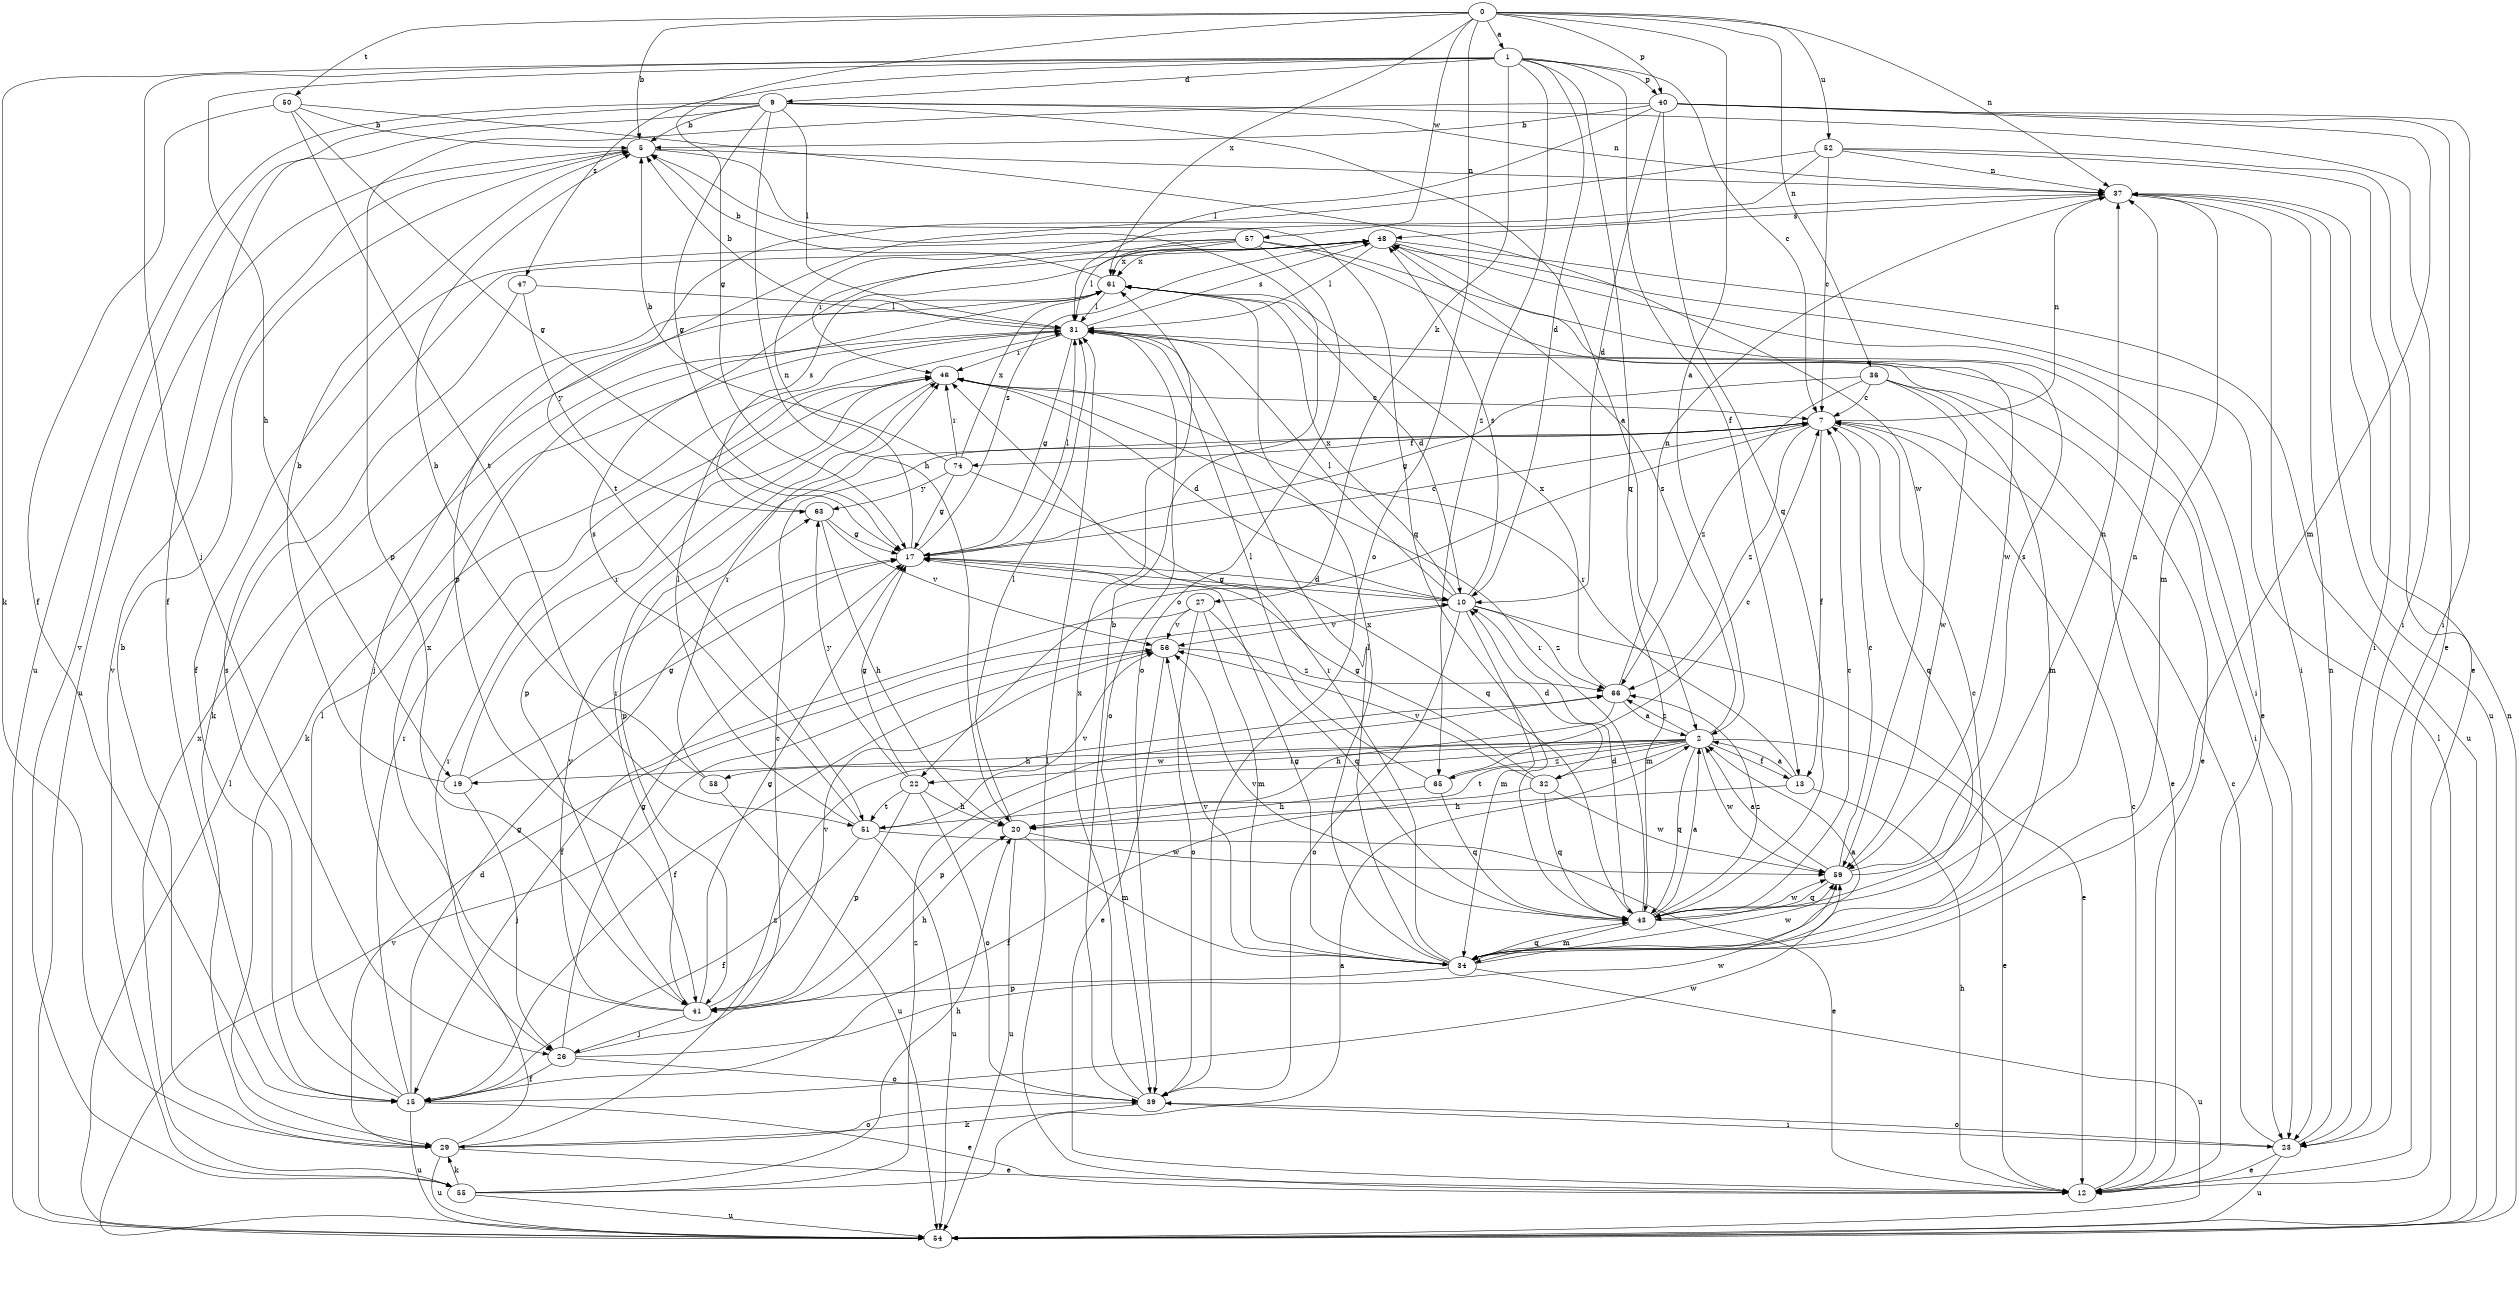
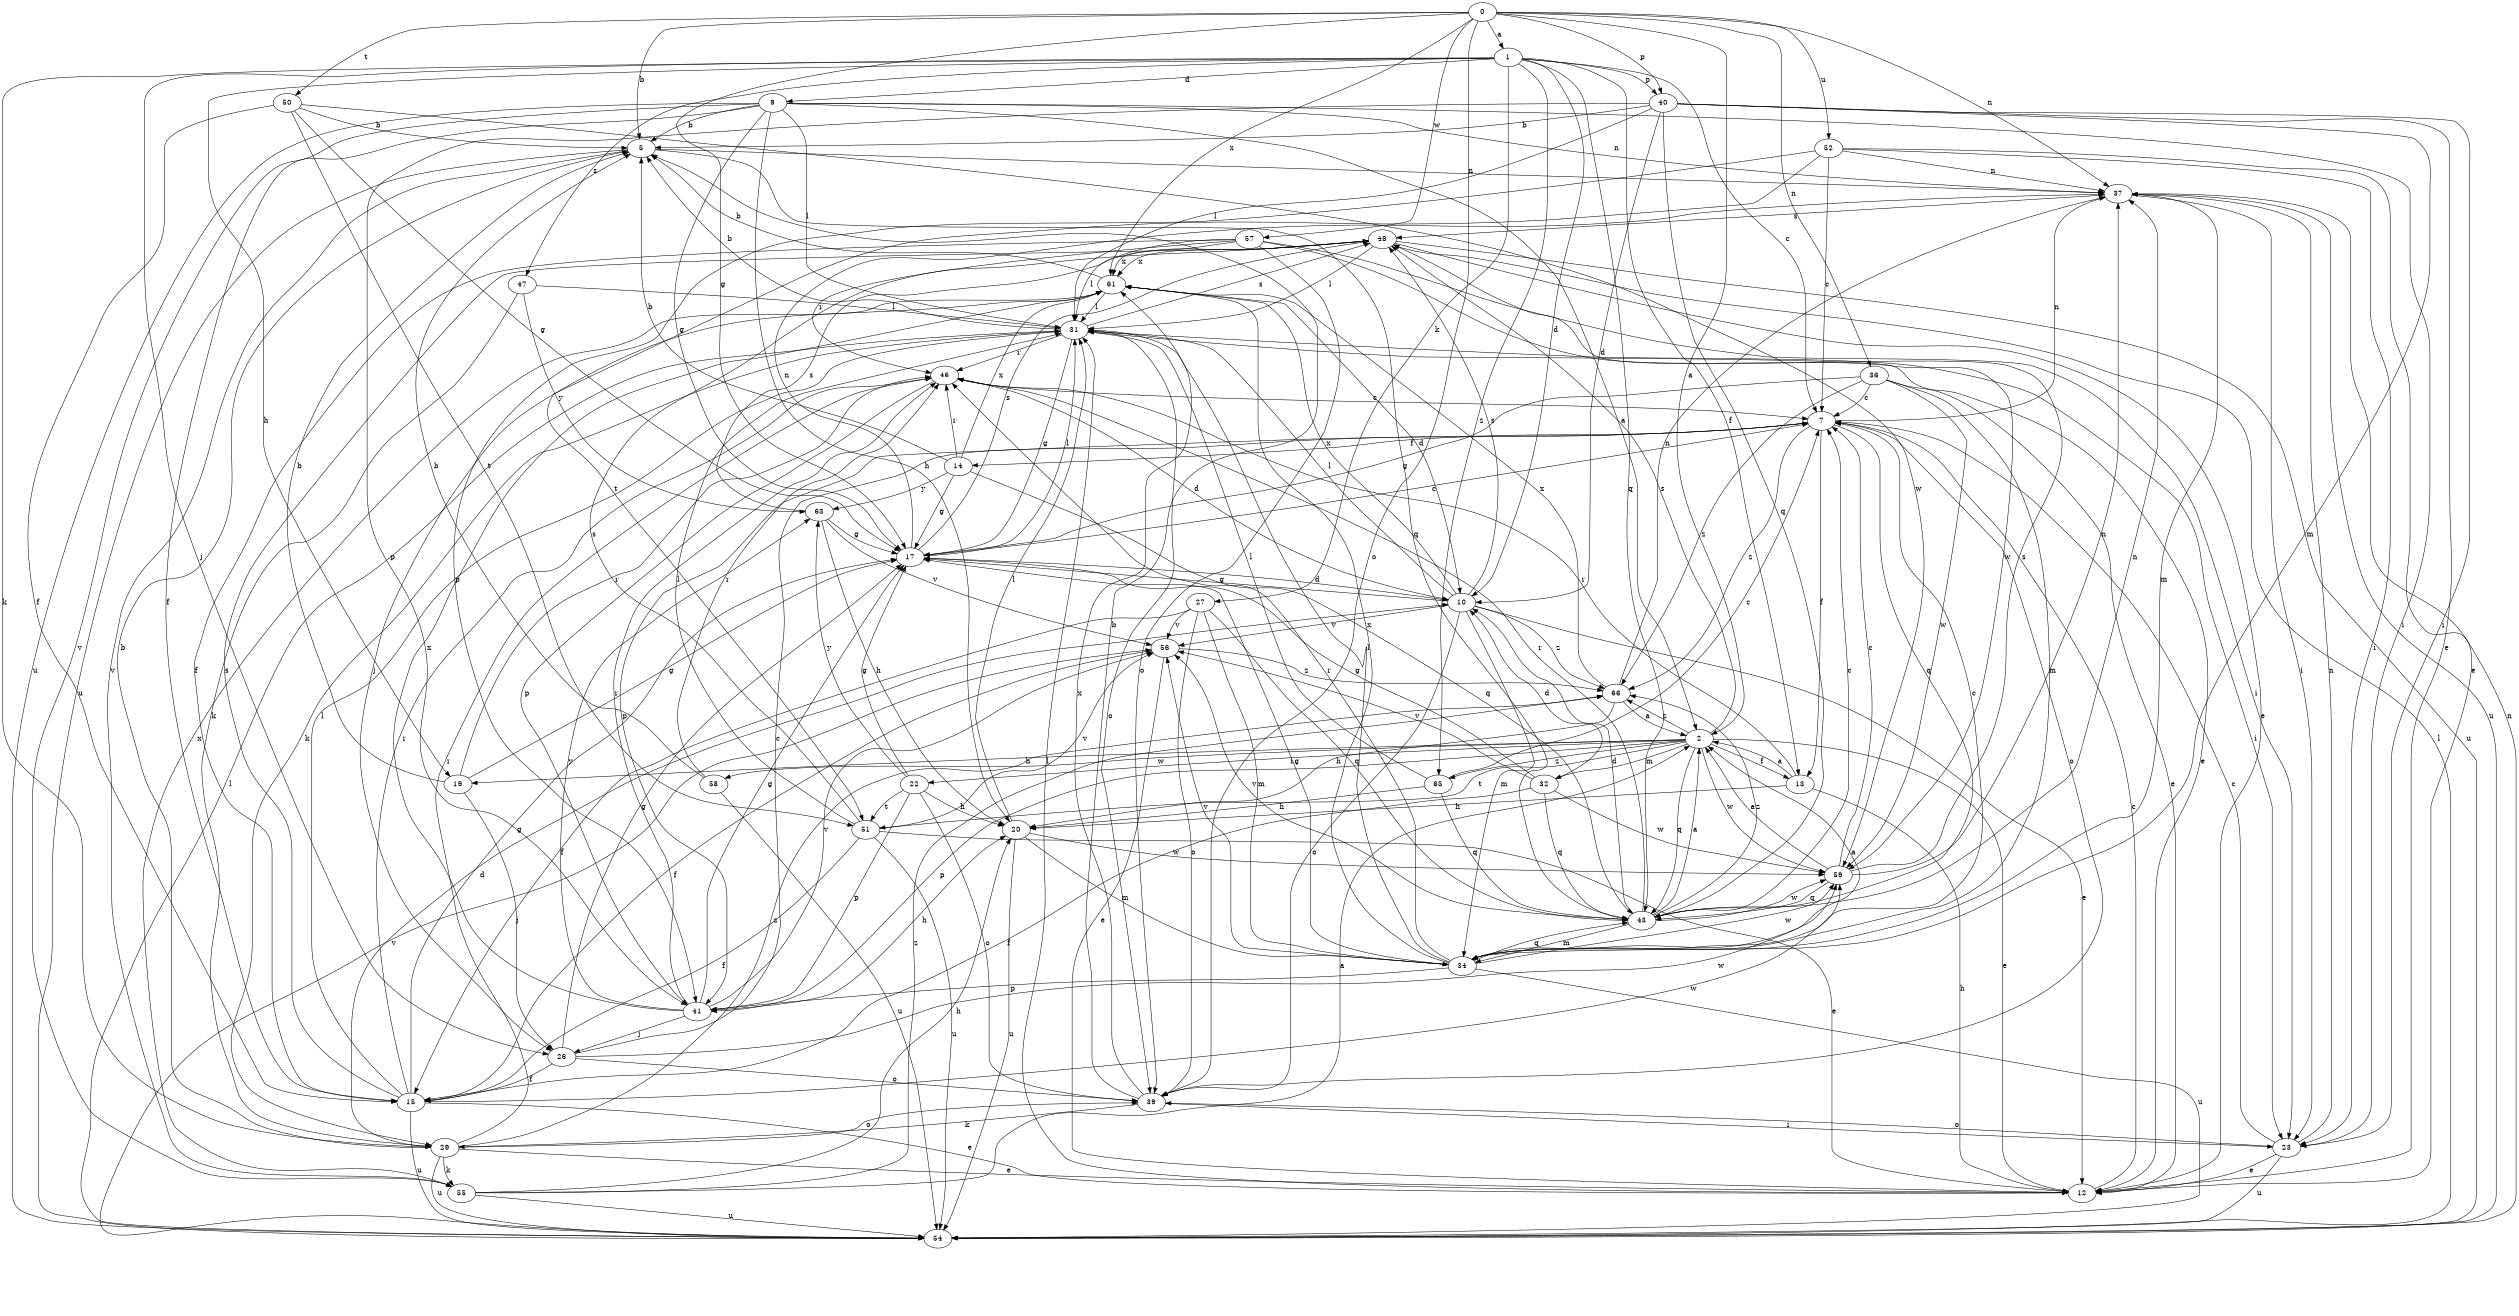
node "74": label "74" -> "14"
edge "7" -> "22": now "7" -> "39"
edge "55" -> "29": reversed
